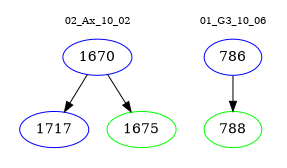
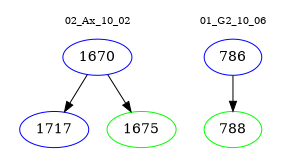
cluster "01_G3_10_06": label "01_G3_10_06" -> "01_G2_10_06"
